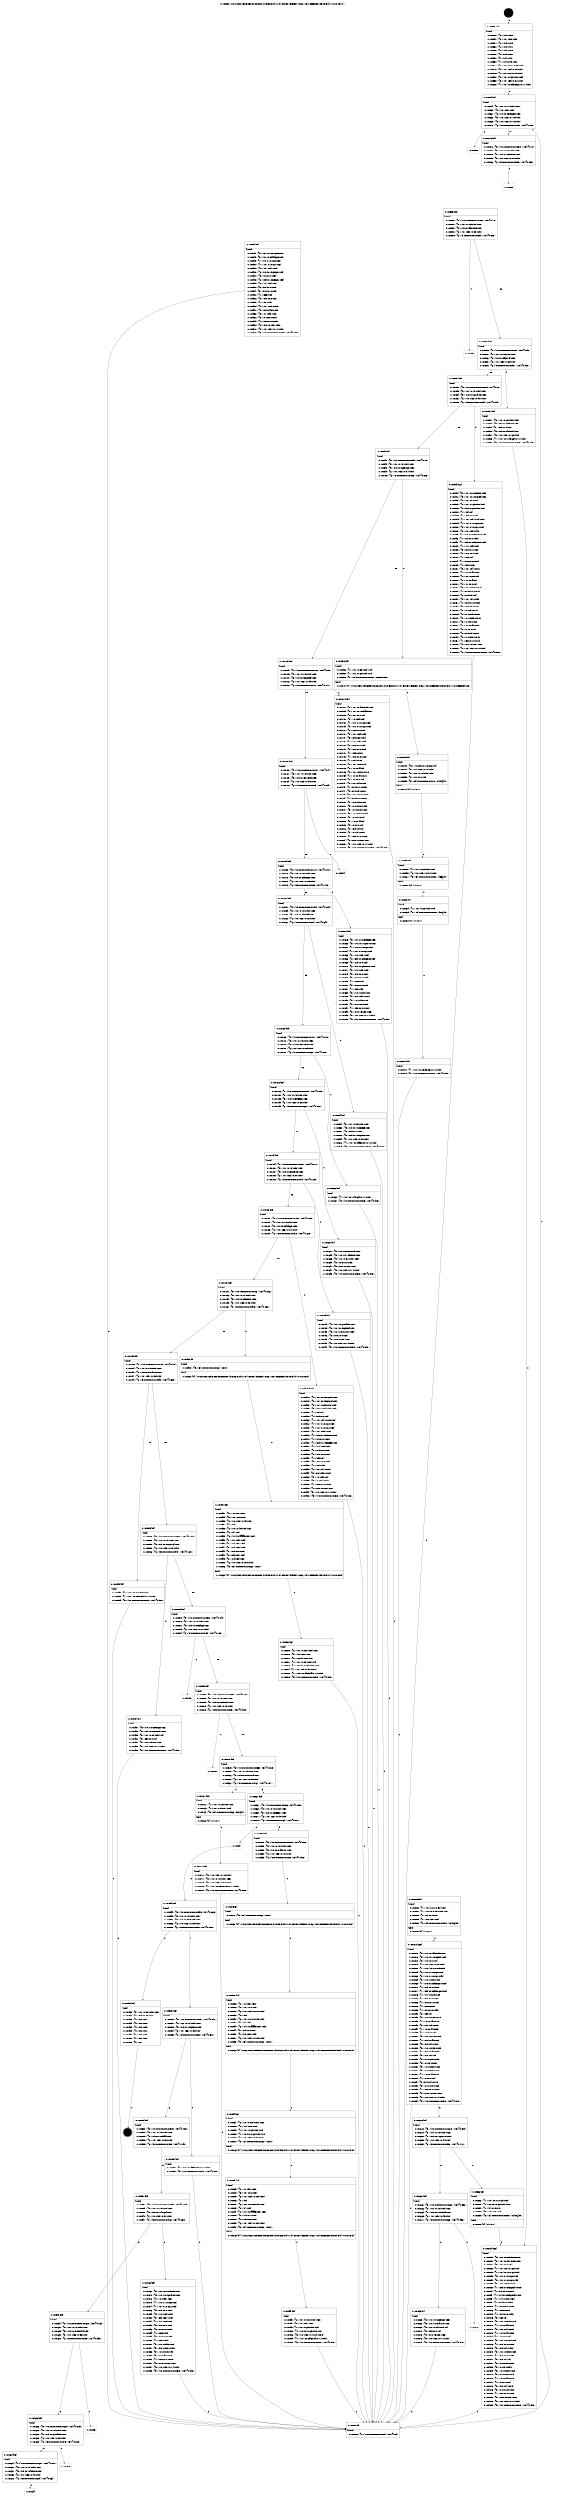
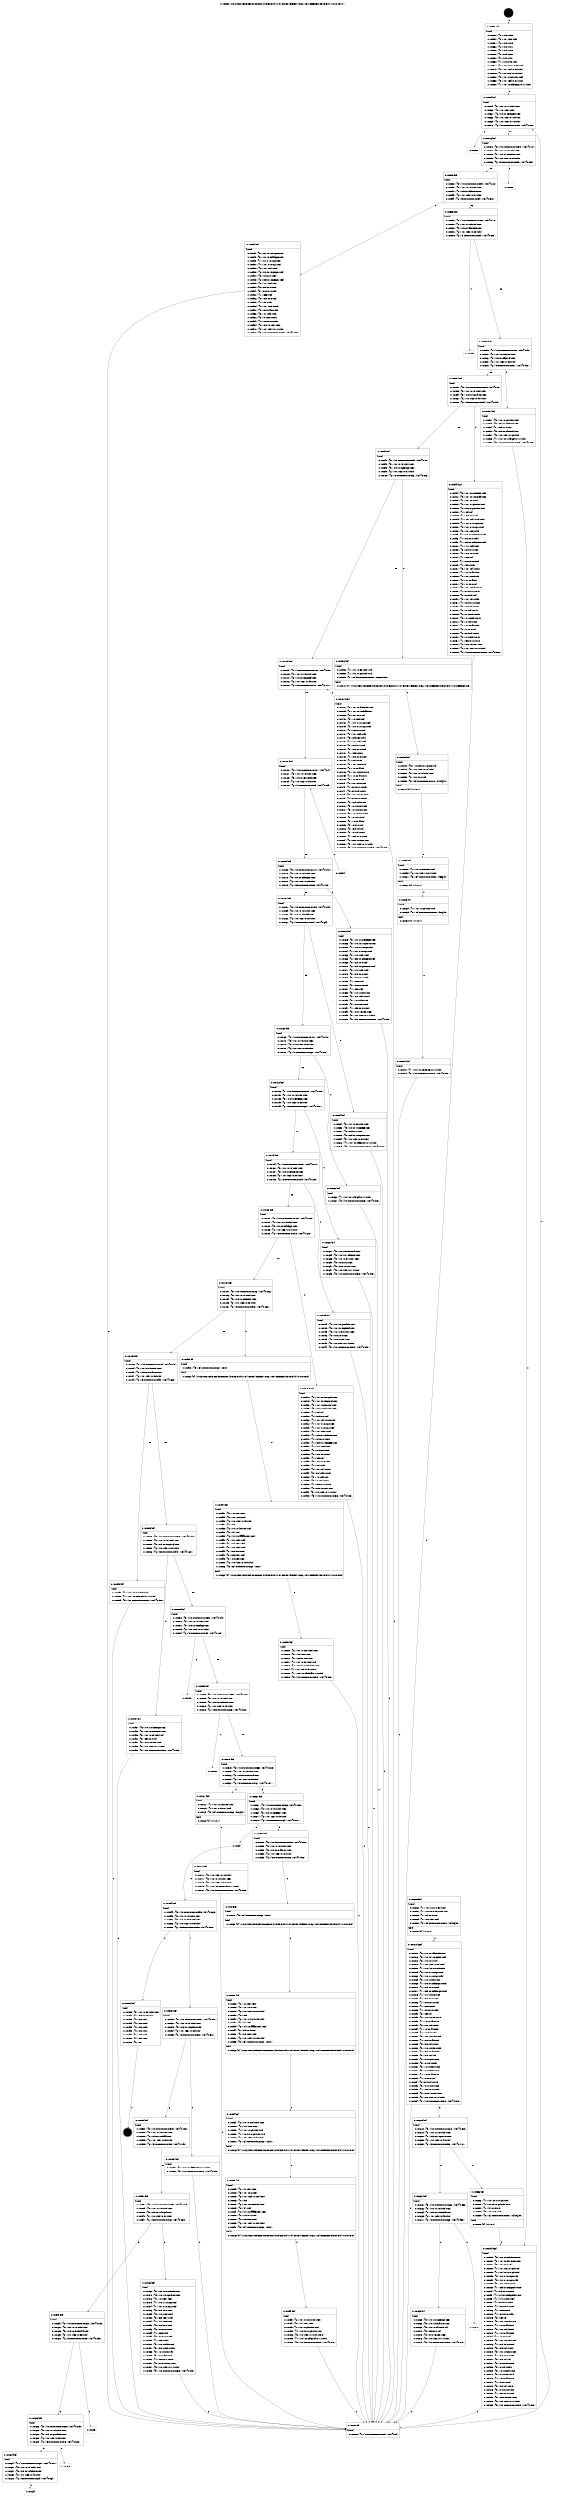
node "0x40138c [25]": added
edge "0x401409 [25]" -> "0x4017a4 [134]": reversed
edge "0x401422 [25]" -> "0x401e09": reversed
